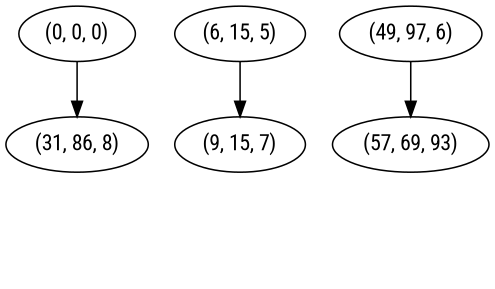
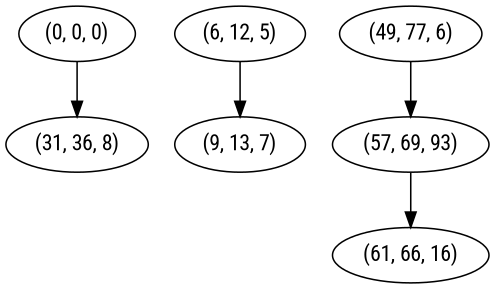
node "(6, 15, 5)": label "(6, 15, 5)" -> "(6, 12, 5)"
node "(49, 97, 6)": label "(49, 97, 6)" -> "(49, 77, 6)"
node "(31, 86, 8)": label "(31, 86, 8)" -> "(31, 36, 8)"
node "(9, 15, 7)": label "(9, 15, 7)" -> "(9, 13, 7)"
node "(61, 66, 16)": added
